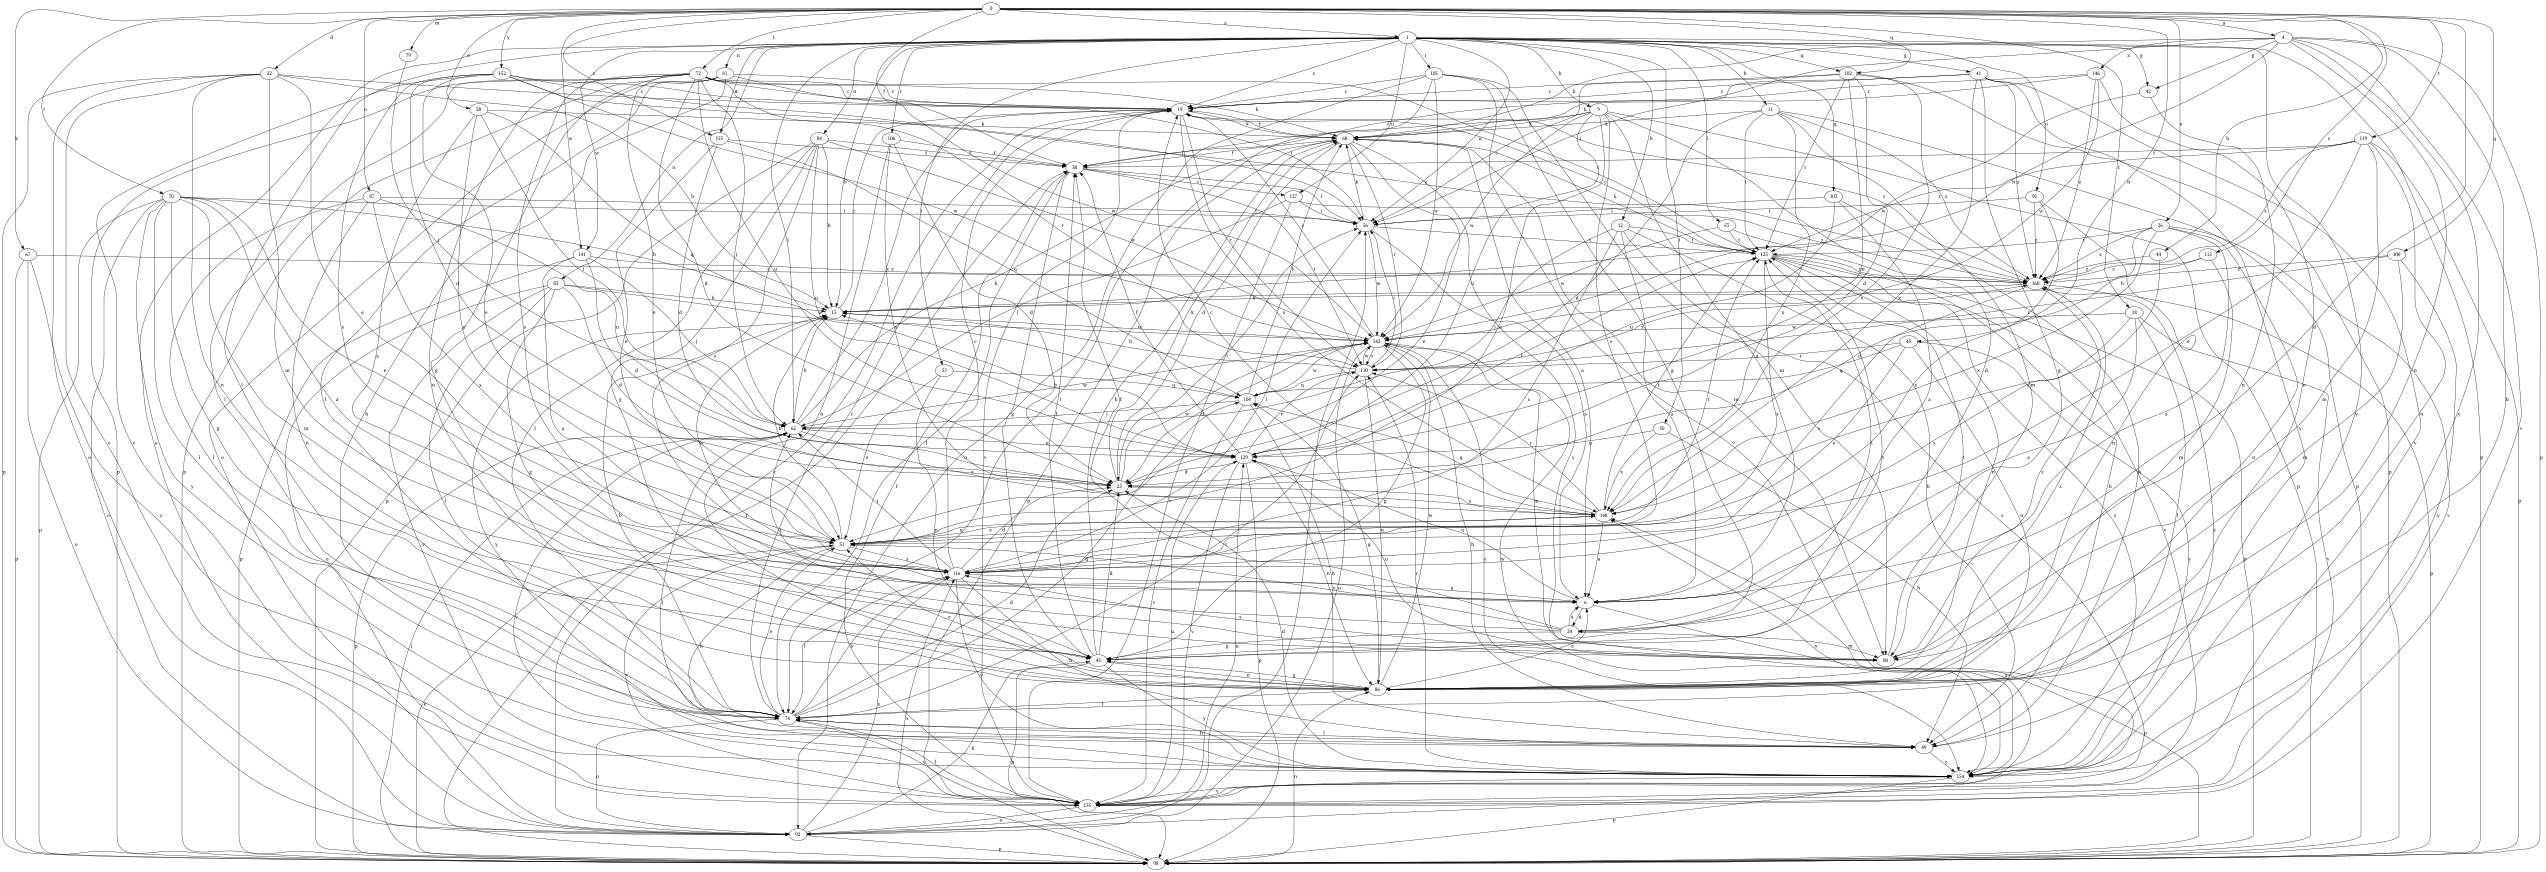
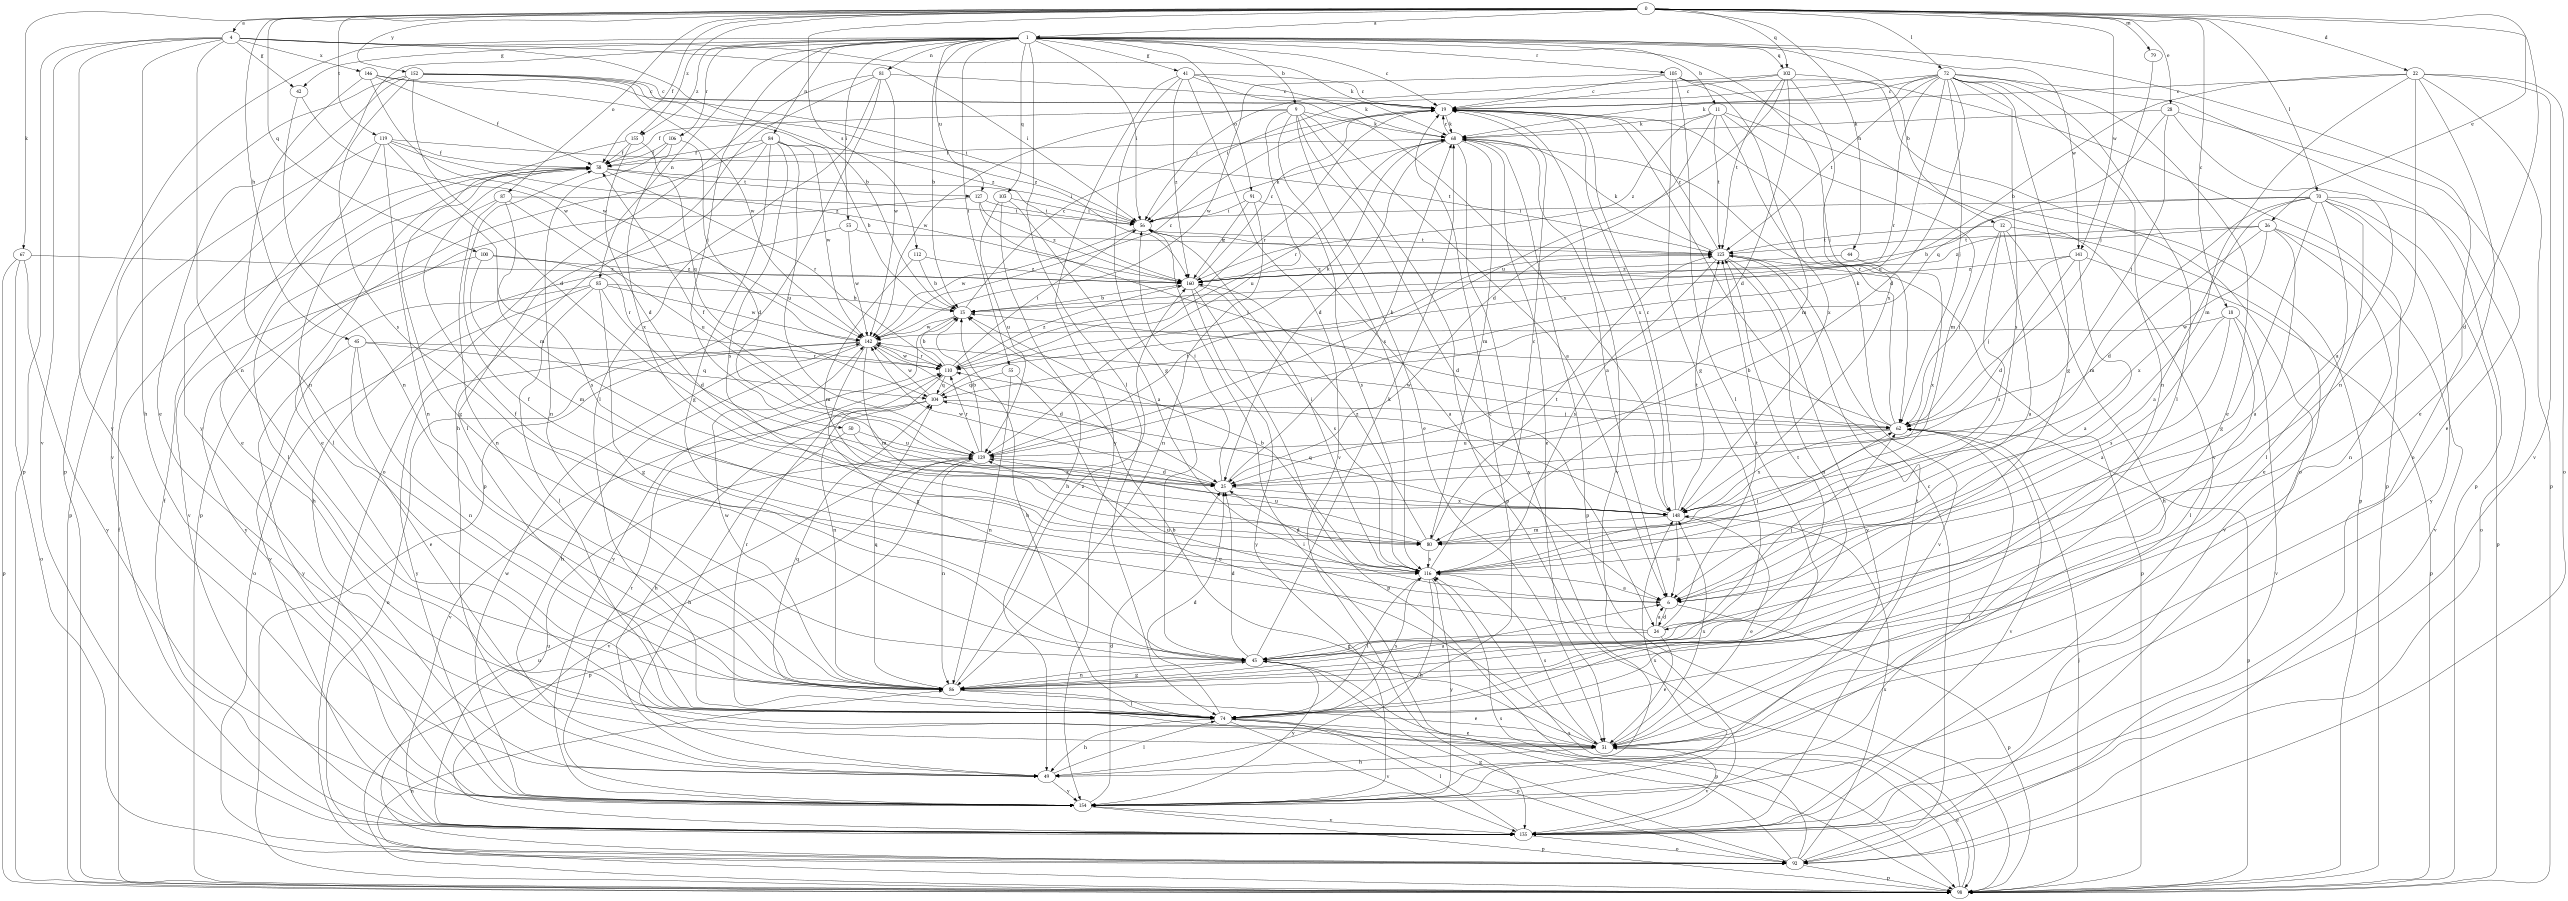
edge "1" -> "56": label "u" -> "i"
edge "24" -> "80": now "148" -> "80"
